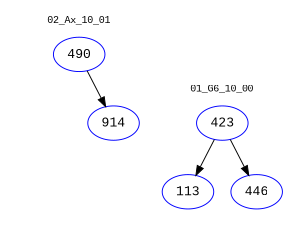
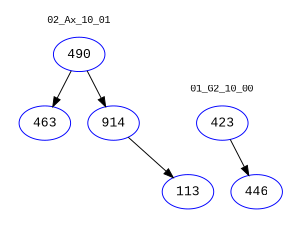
cluster "01_G6_10_00": label "01_G6_10_00" -> "01_G2_10_00"
node "463": added
edge "423" -> "113": now "914" -> "113"
